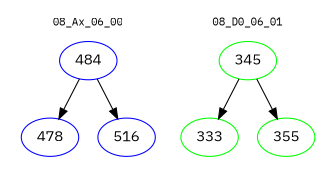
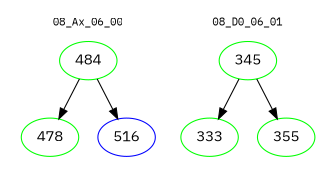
node "484": color blue -> green
node "478": color blue -> green
